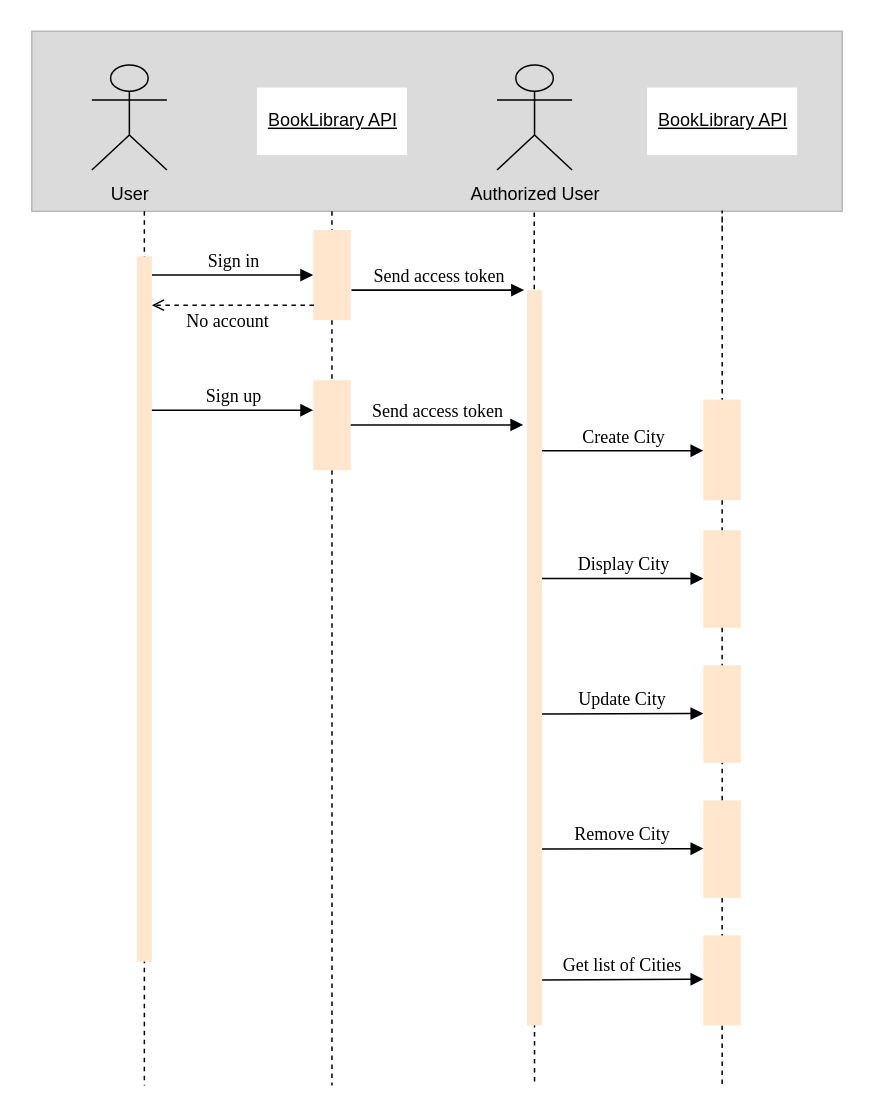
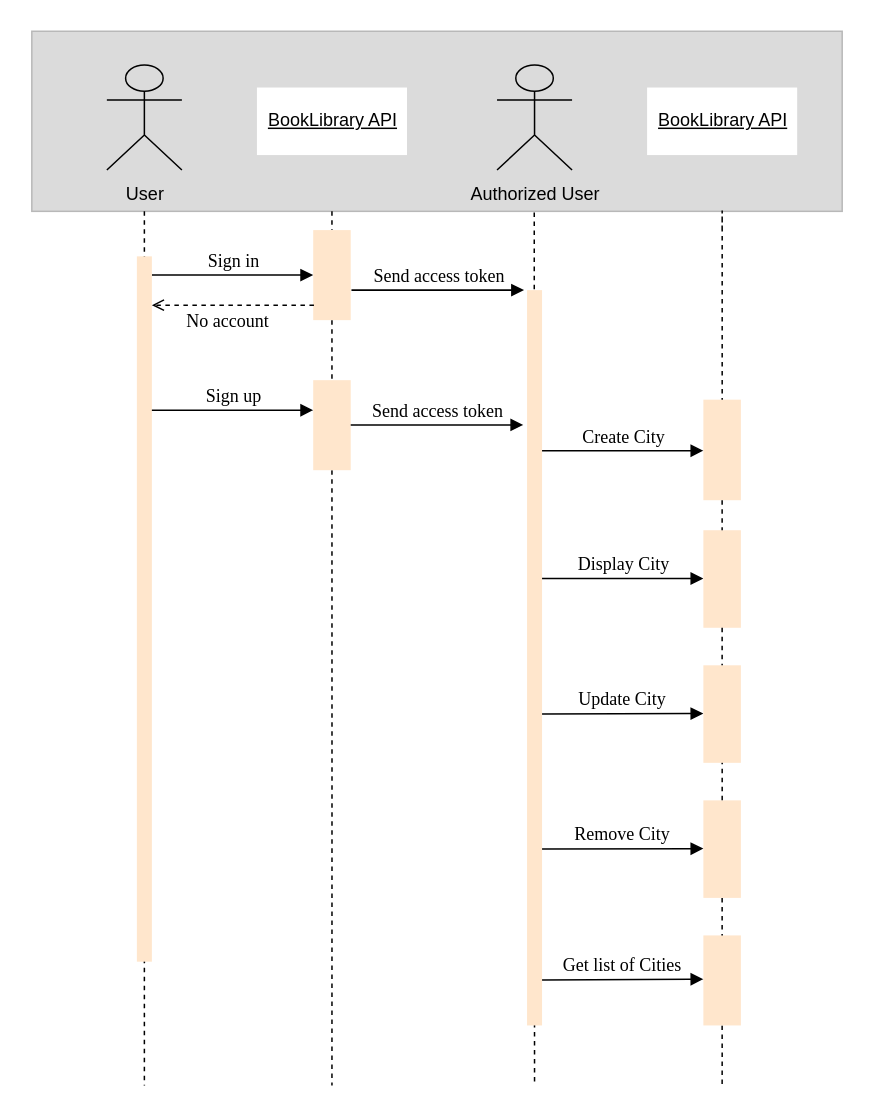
node "User": moved (129, 117) -> (144, 117)
